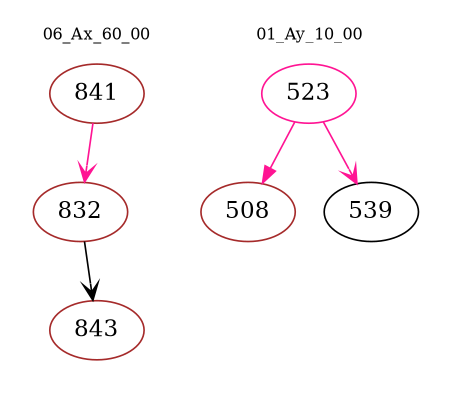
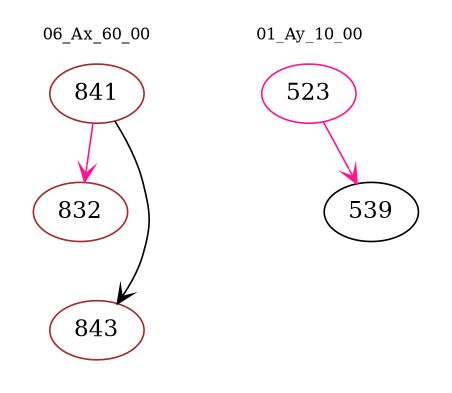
node "508": removed
edge "832" -> "843": now "841" -> "843"
